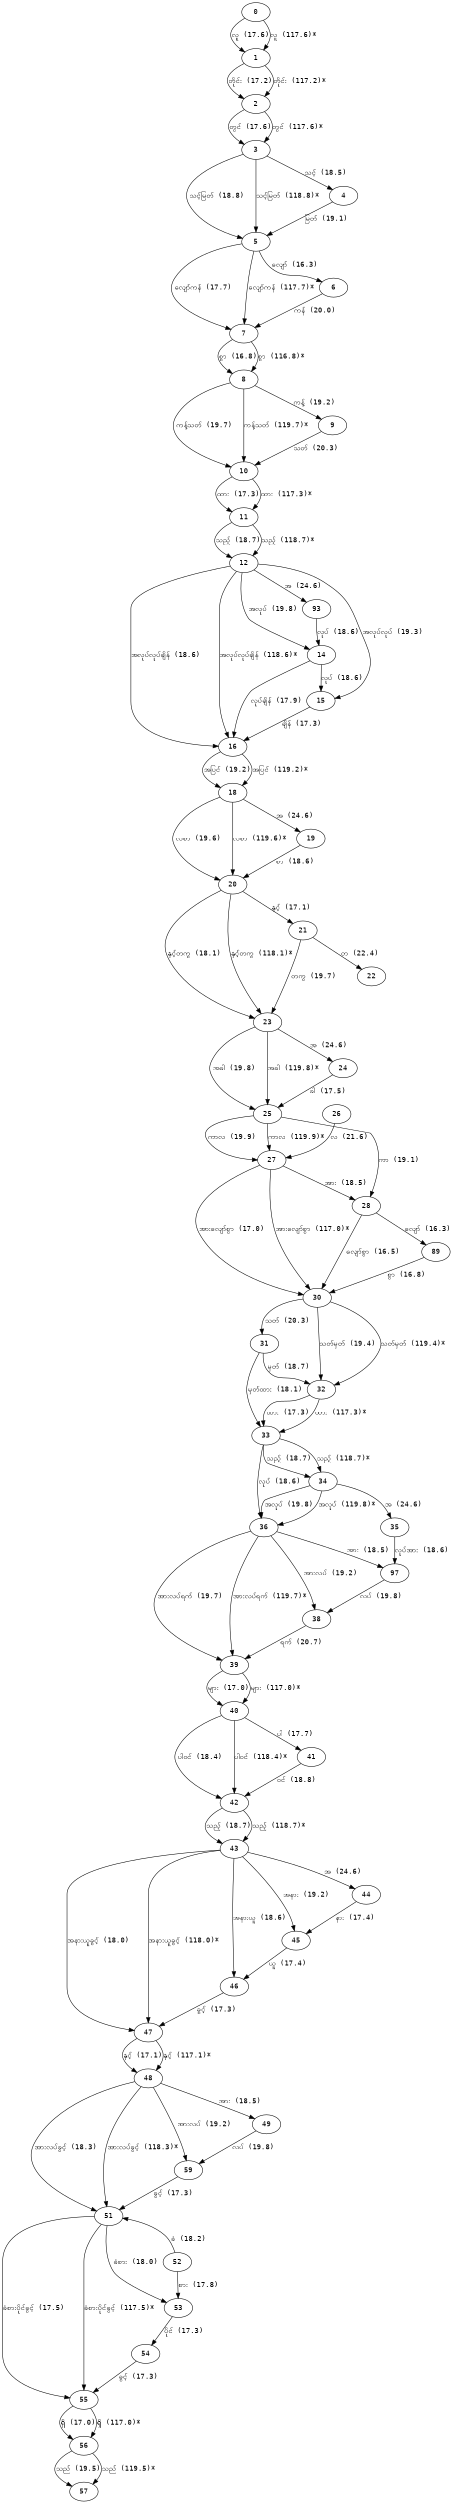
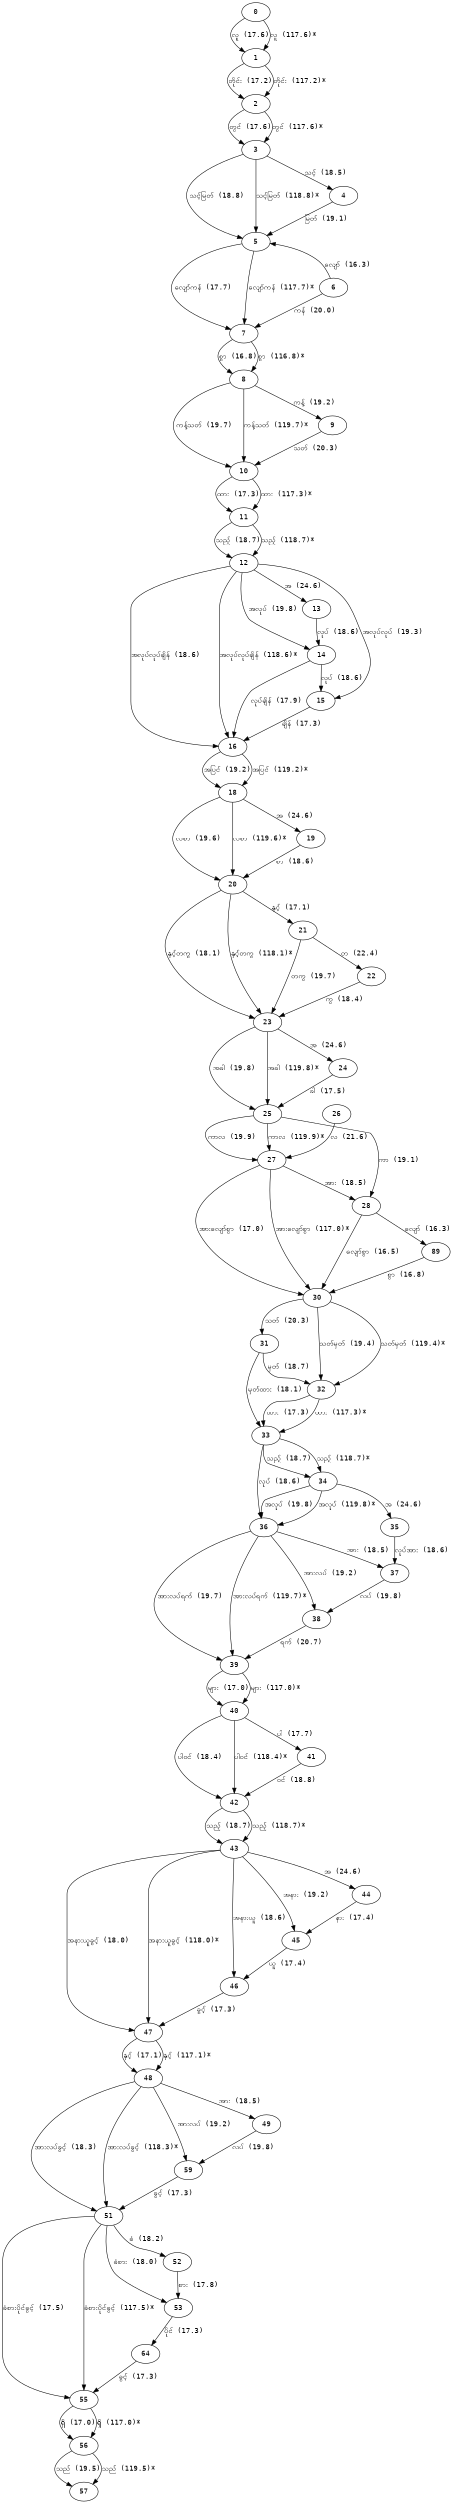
edge "5" -> "6": reversed
node "93": label "93" -> "13"
edge "22" -> "23": added, label "ကွ (18.4)"
node "97": label "97" -> "37"
edge "52" -> "51": reversed
node "54": label "54" -> "64"
